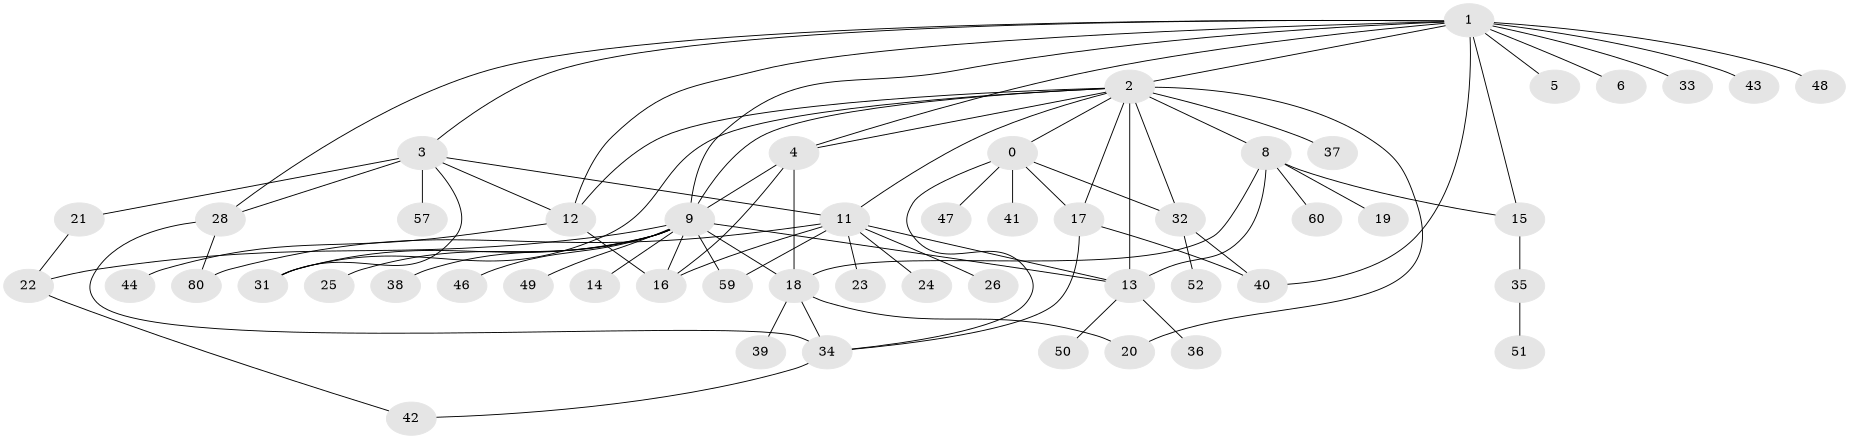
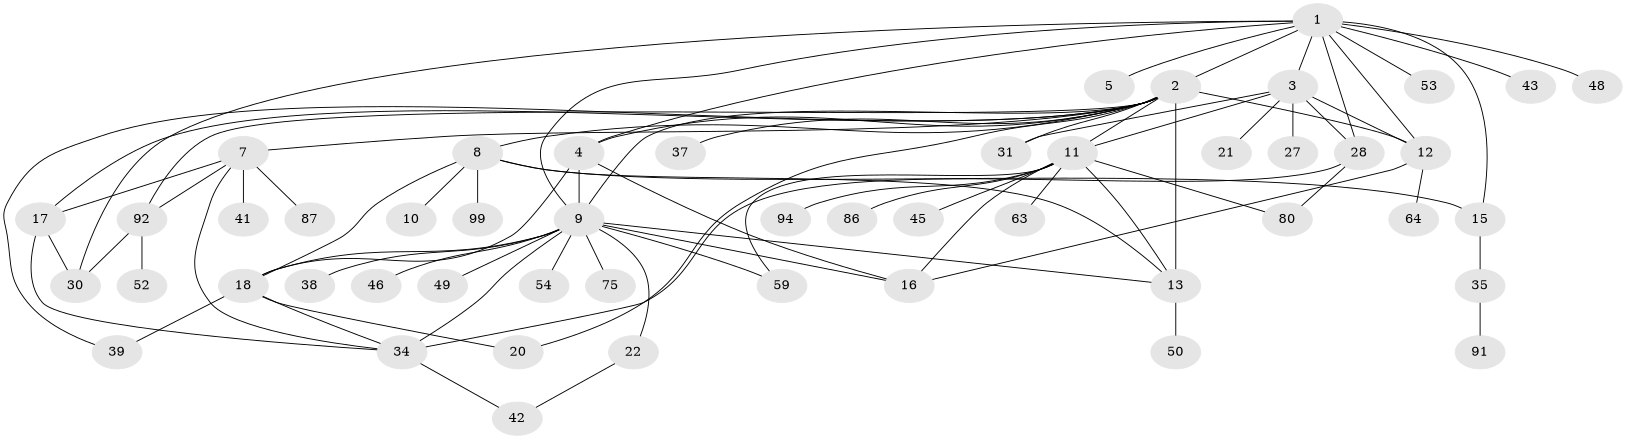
node "6": removed
node "33": label "33" -> "53"
edge "2" -- "39": added
node "0": label "0" -> "7"
node "57": label "57" -> "27"
node "45": added
node "47": label "47" -> "87"
node "32": label "32" -> "92"
node "60": label "60" -> "10"
node "19": label "19" -> "99"
edge "9" -- "31": now "9" -- "34"
edge "21" -- "22": removed
node "44": label "44" -> "64"
node "25": label "25" -> "75"
node "14": label "14" -> "54"
node "23": label "23" -> "63"
node "24": label "24" -> "94"
node "26": label "26" -> "86"
node "40": label "40" -> "30"
node "36": removed
node "51": label "51" -> "91"
